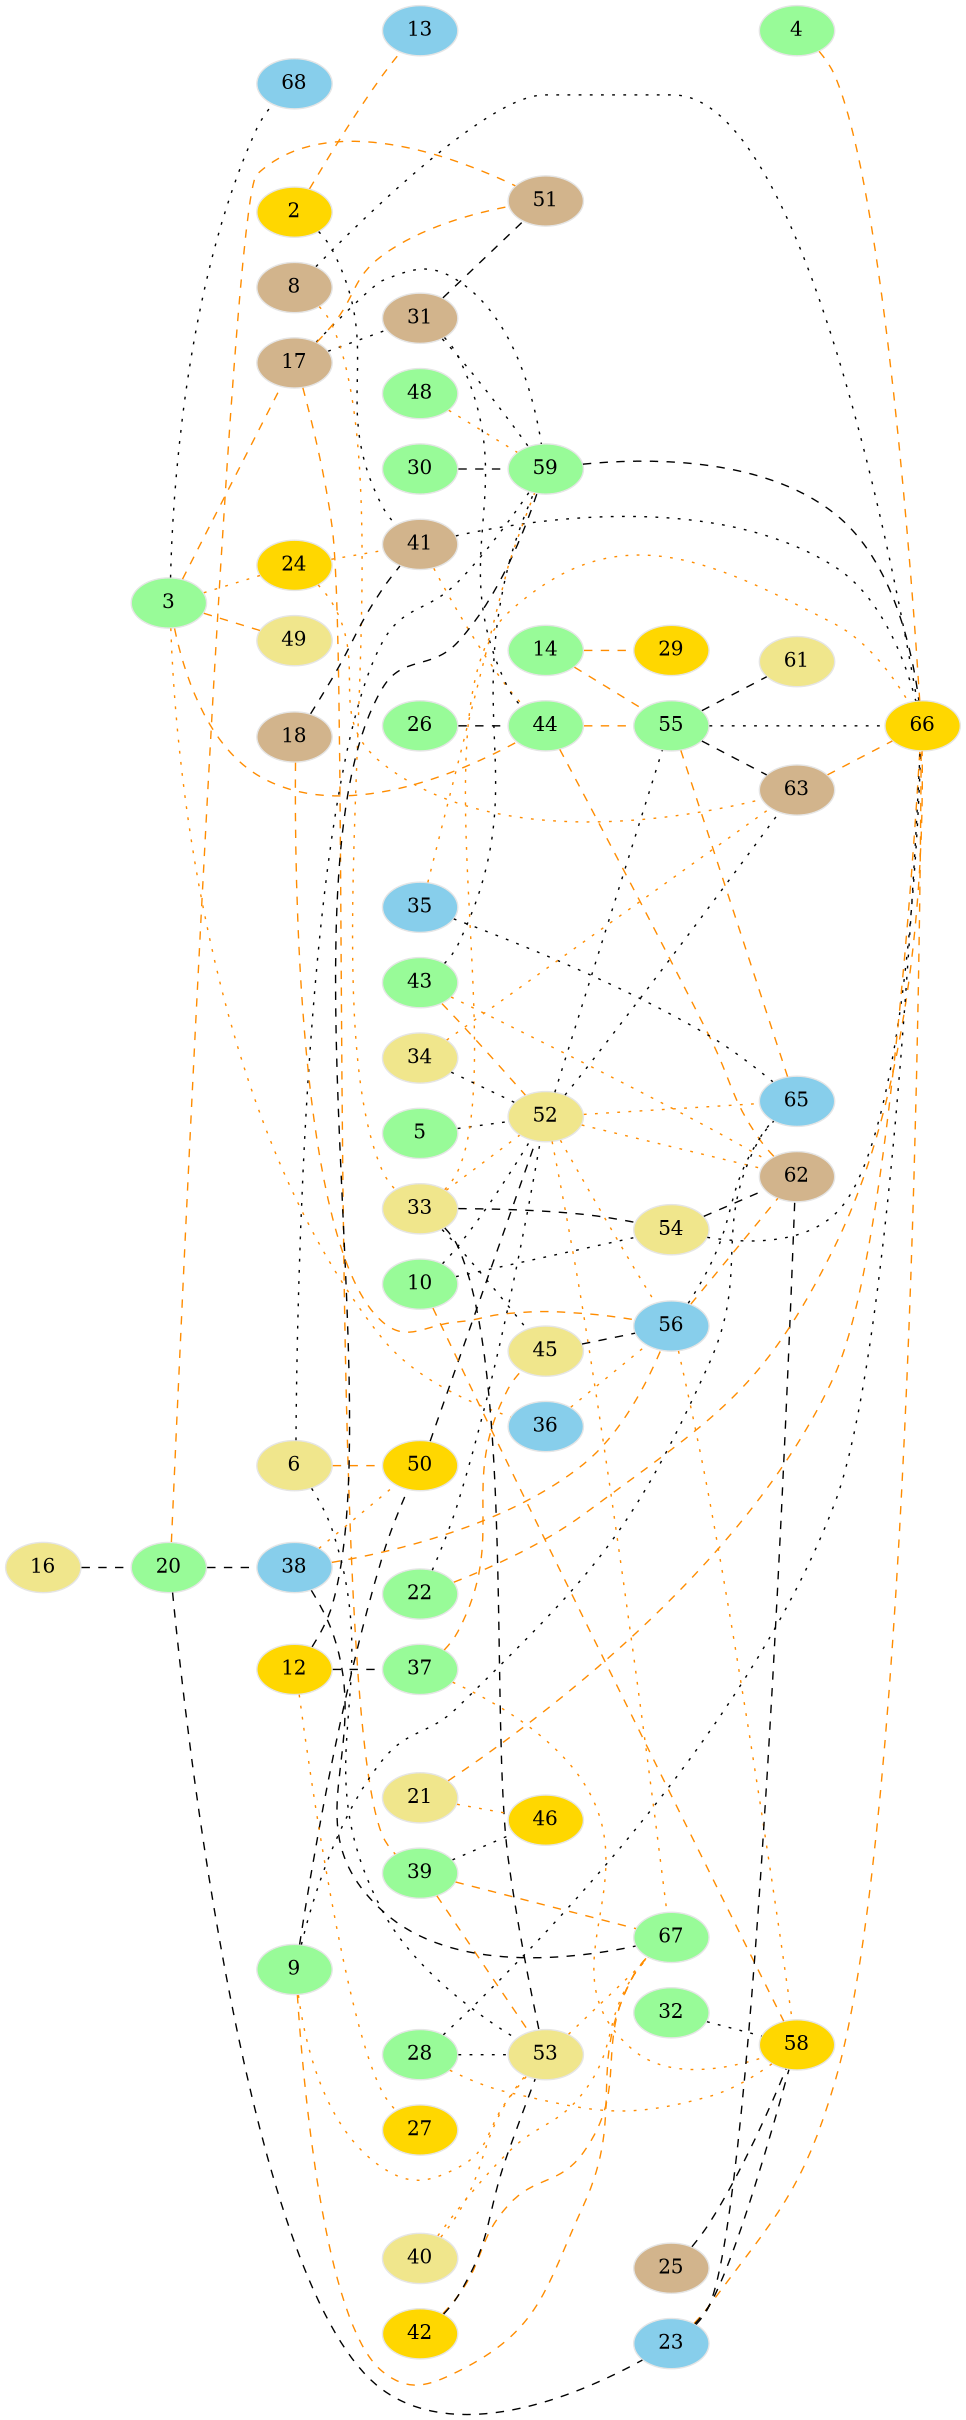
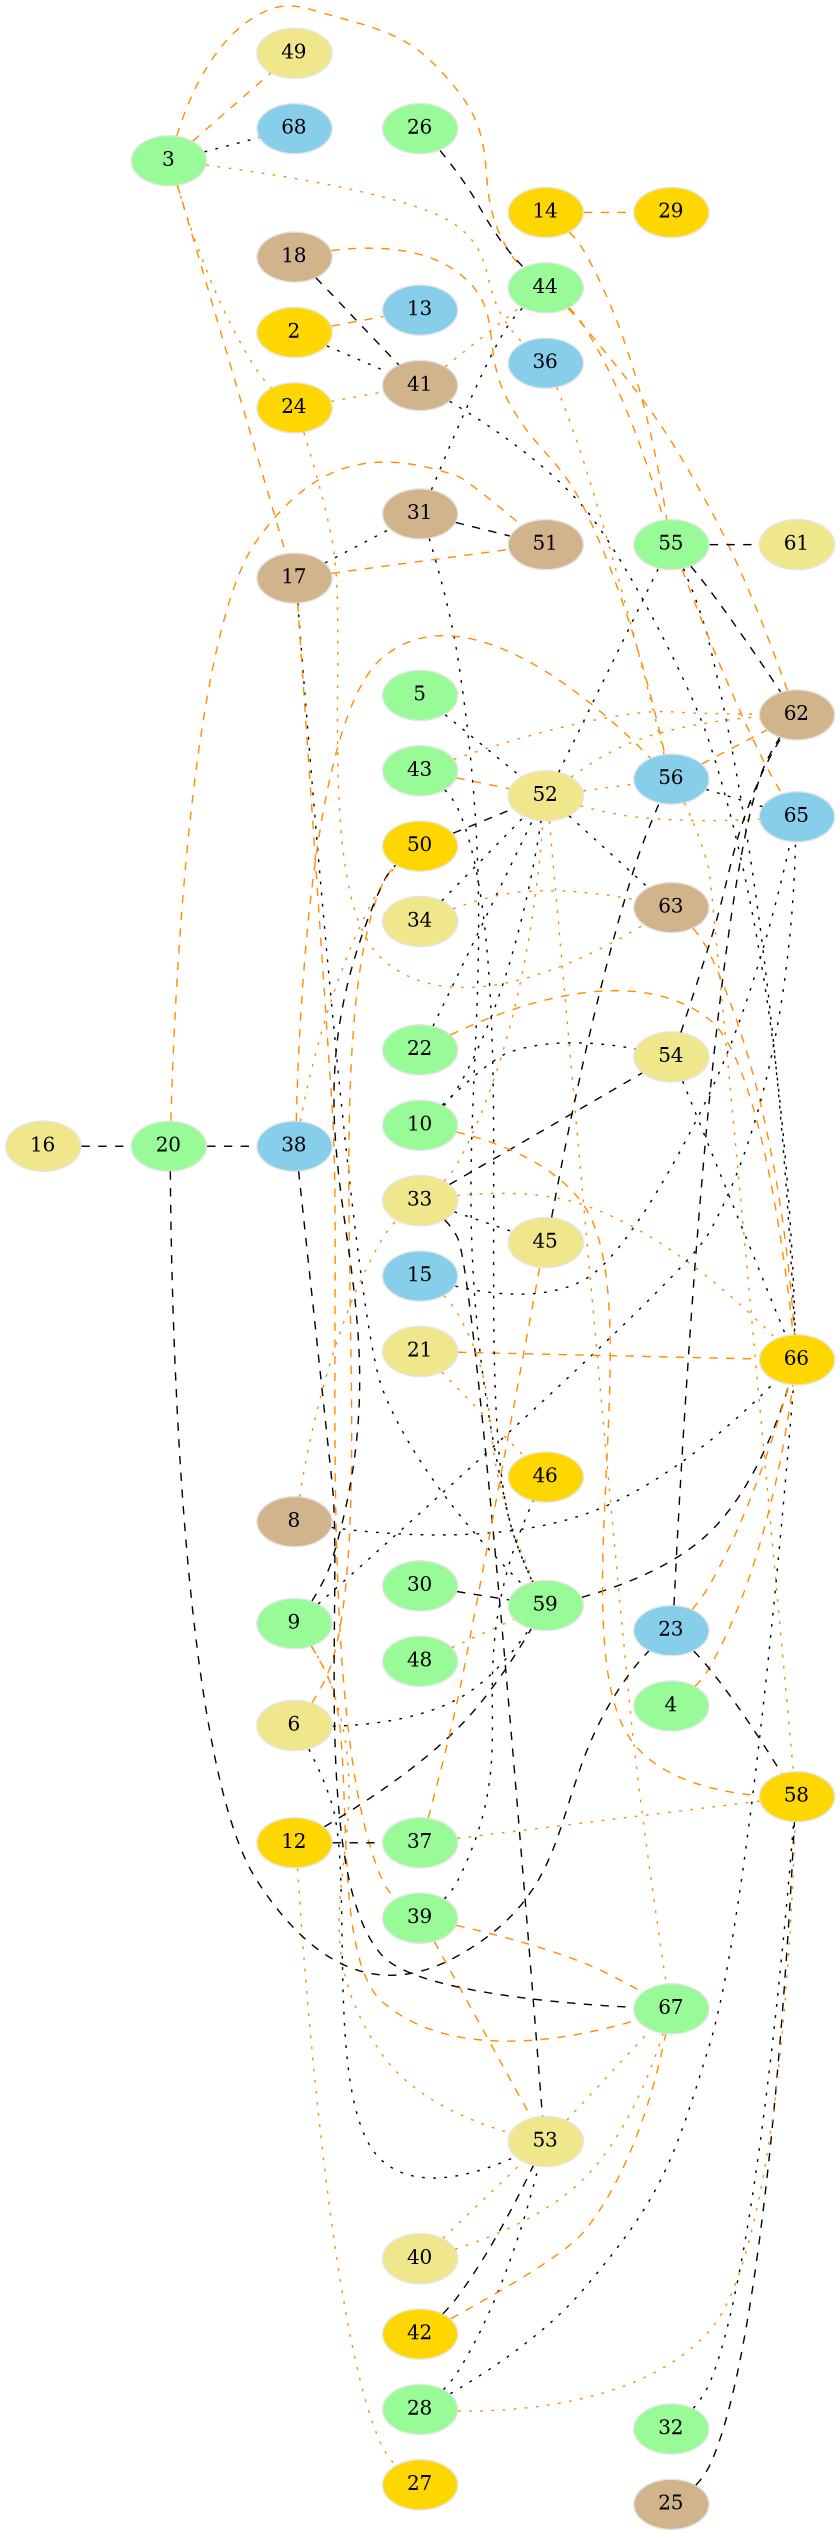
node "14": fillcolor palegreen -> gold
edge "55" -- "63": now "55" -- "62"
node "35": label "35" -> "15"
